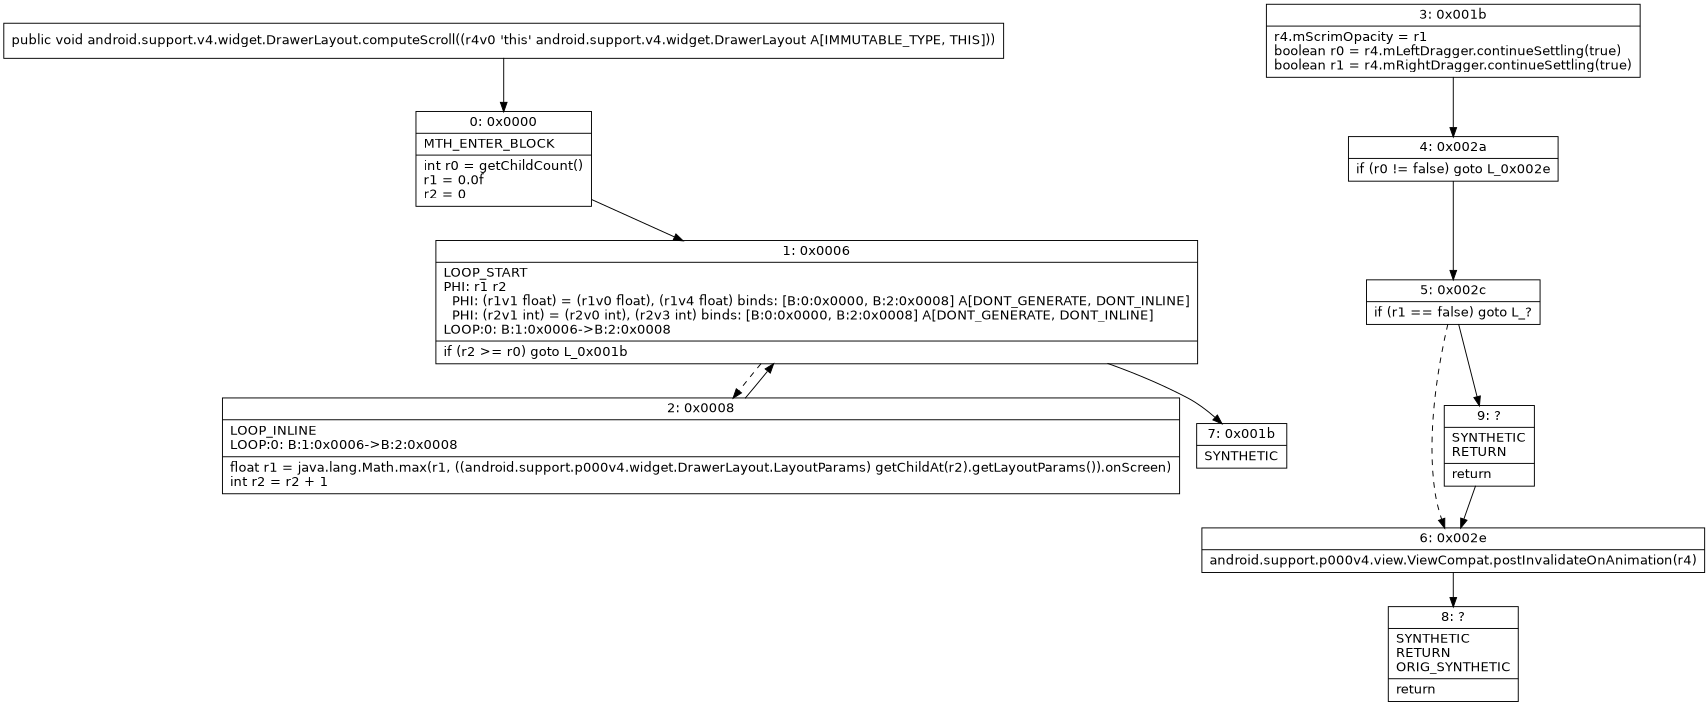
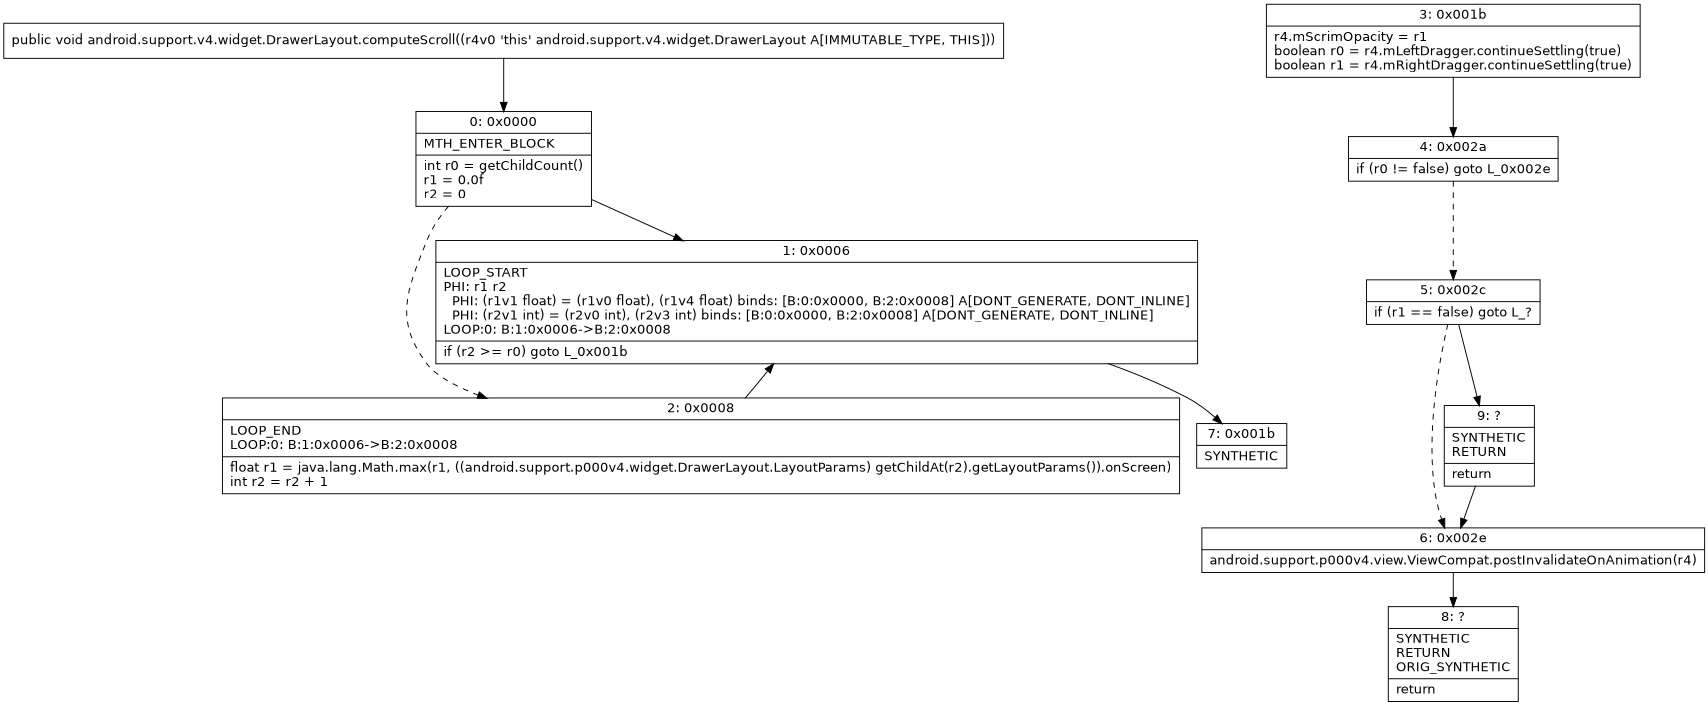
edge "4: 0x002a" -> "5: 0x002c": style solid -> dashed
edge "1: 0x0006" -> "2: 0x0008": now "0: 0x0000" -> "2: 0x0008"
node "2: 0x0008": text "LOOP_INLINE" -> "LOOP_END"
